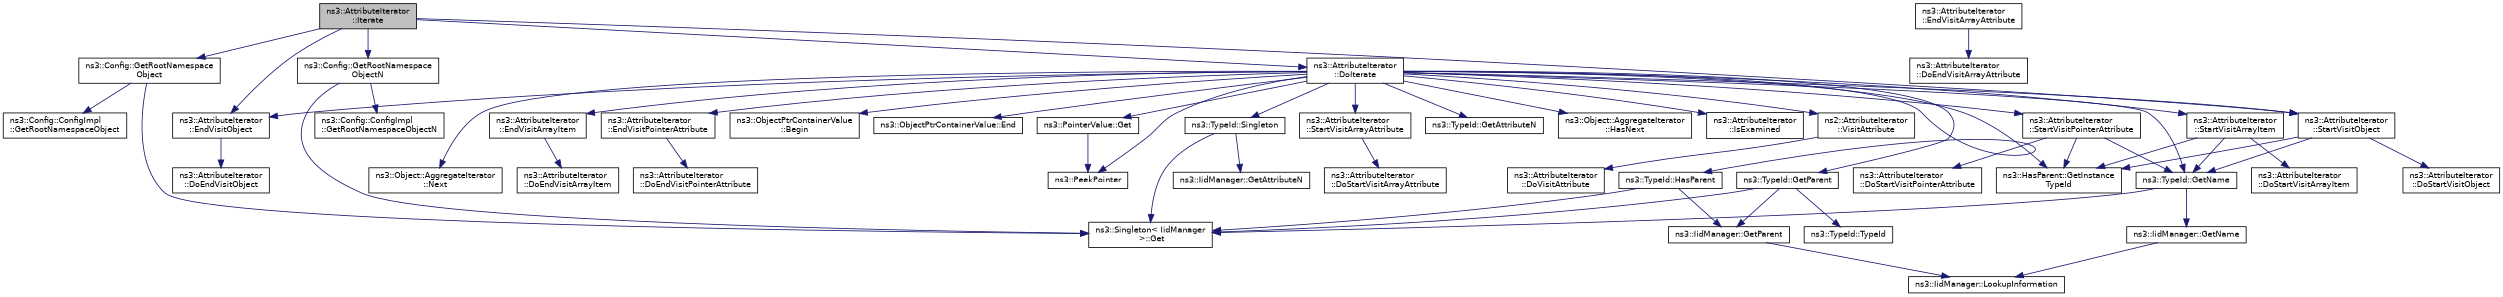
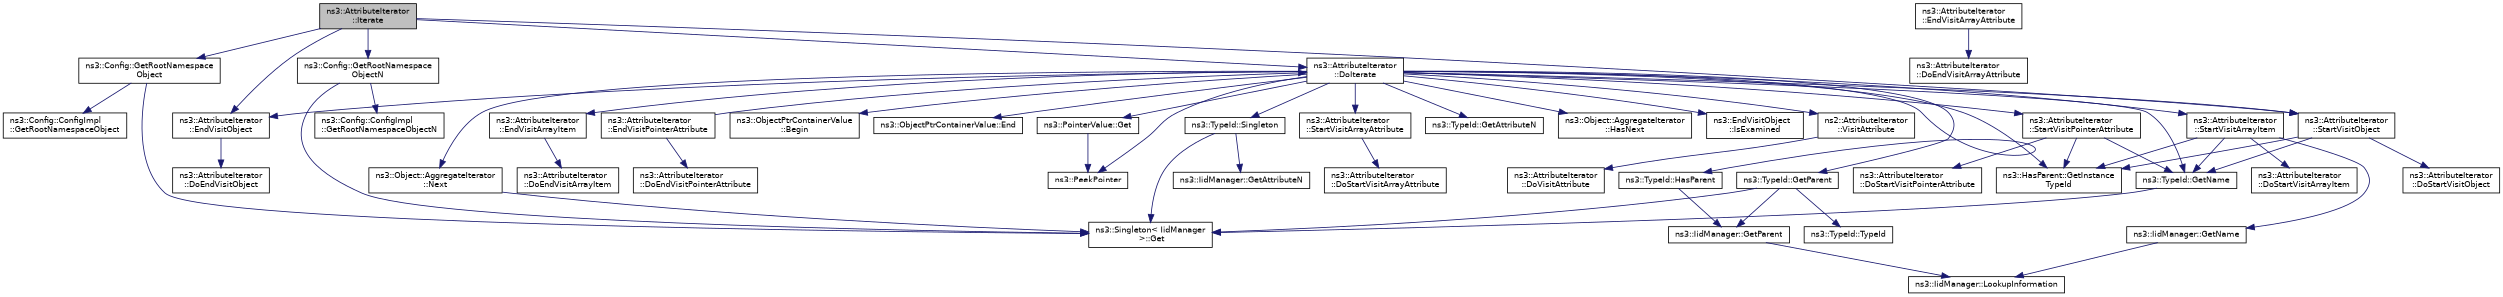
edge "ns3::AttributeIterator ::DoIterate" -> "ns3::AttributeIterator ::EndVisitPointerAttribute": reversed
node "ns3::AttributeIterator ::IsExamined": label "ns3::AttributeIterator ::IsExamined" -> "ns3::EndVisitObject ::IsExamined"
edge "ns3::TypeId::GetName" -> "ns3::IidManager::GetName": now "ns3::AttributeIterator ::StartVisitArrayItem" -> "ns3::IidManager::GetName"
edge "ns3::TypeId::HasParent" -> "ns3::Singleton< IidManager >::Get": now "ns3::Object::AggregateIterator ::Next" -> "ns3::Singleton< IidManager >::Get"
